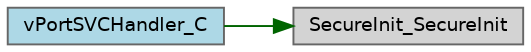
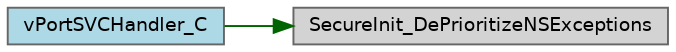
node "SecureInit_SecureInit": label "SecureInit_SecureInit" -> "SecureInit_DePrioritizeNSExceptions"
